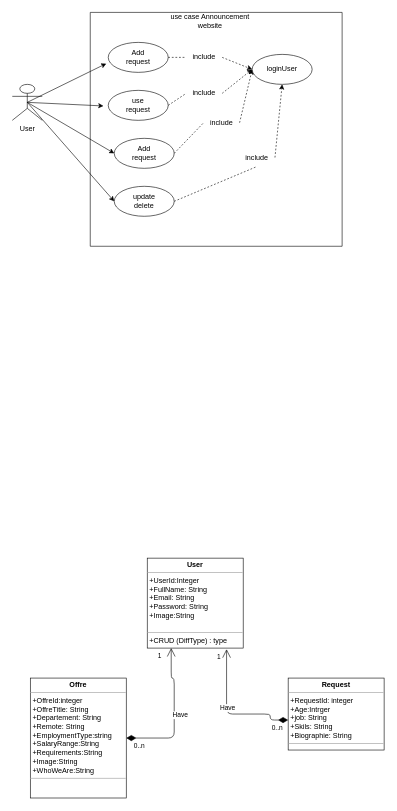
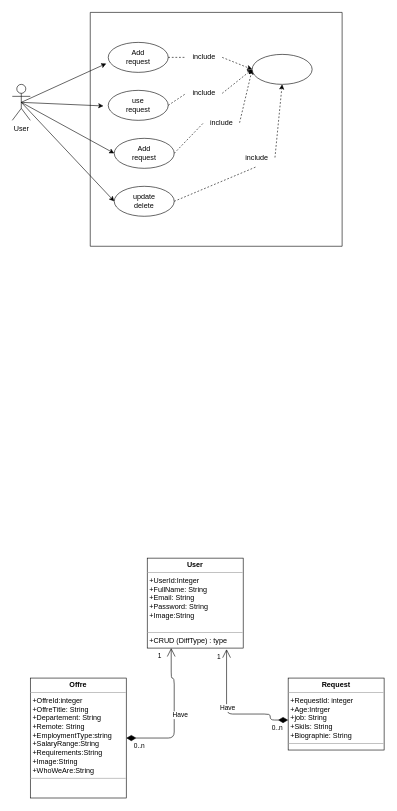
node "use case Announcement website": removed
node "loginUser": removed
node "User": size 30x36 -> 18x36
